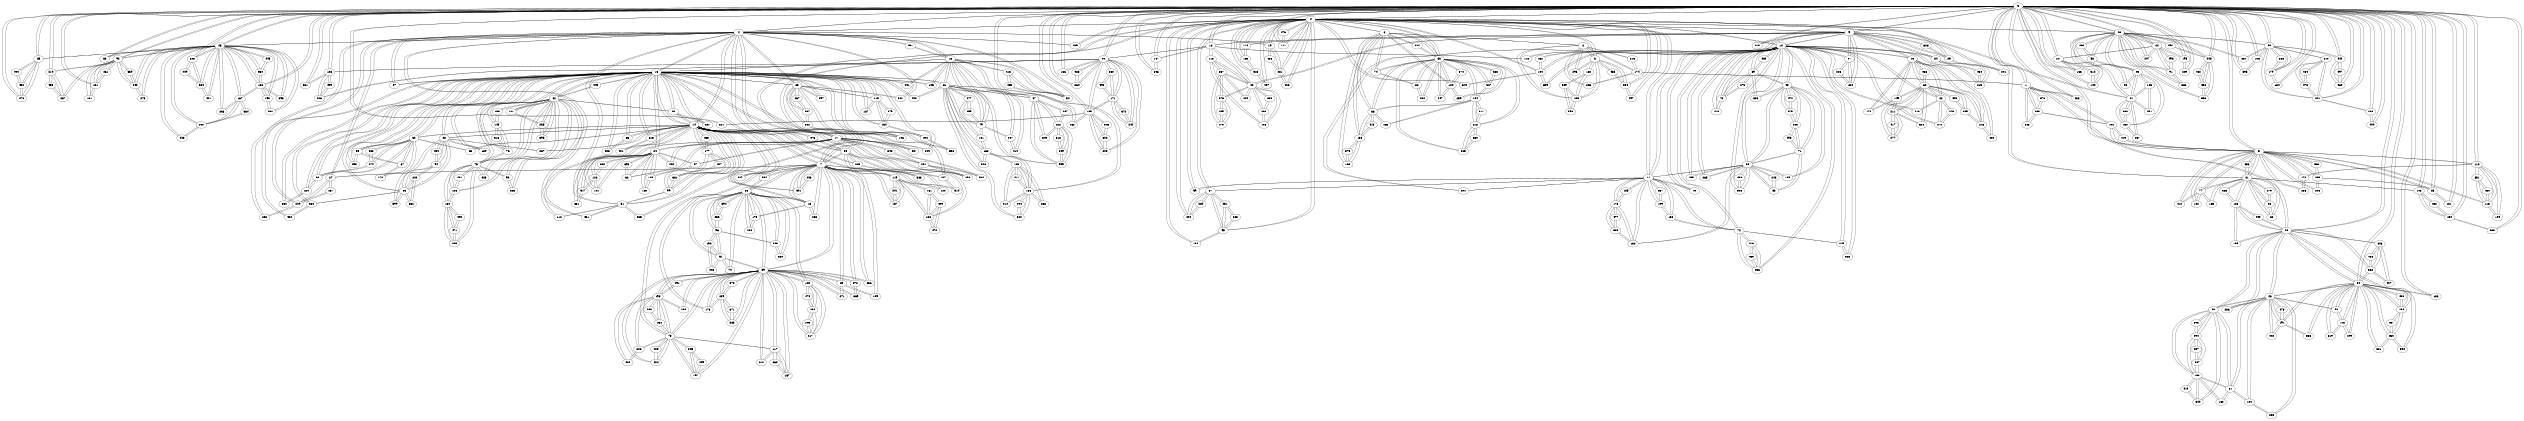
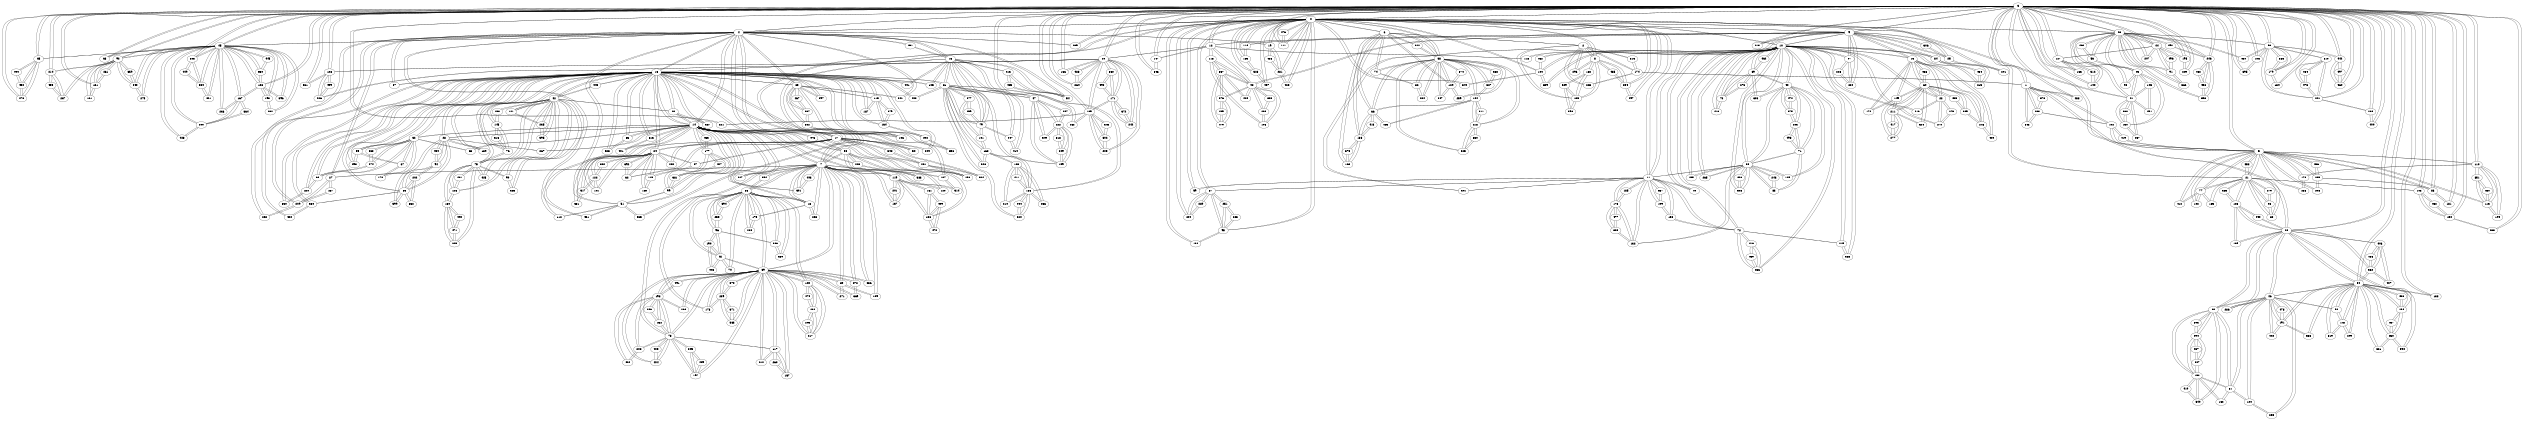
node "959": label "959" -> "159"
